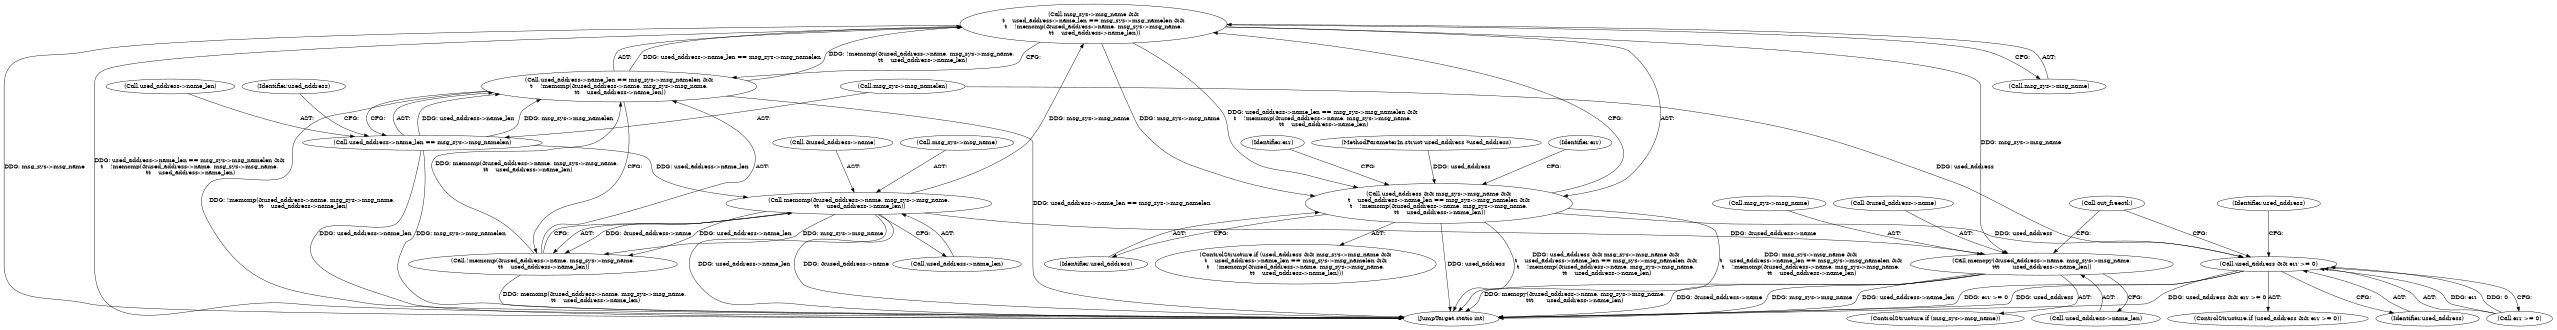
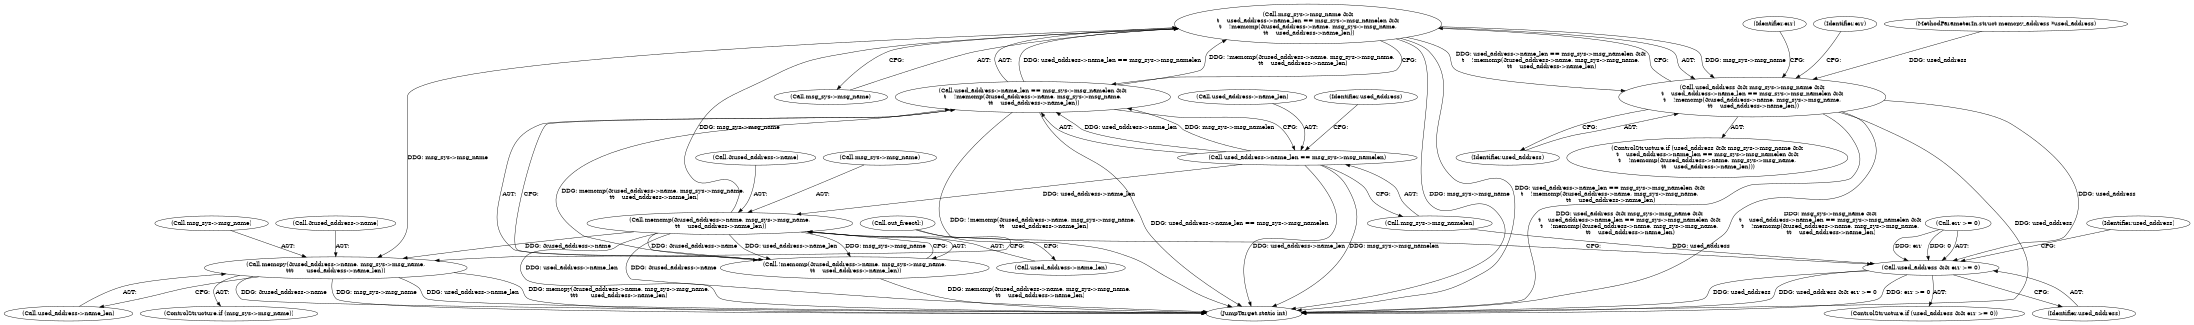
node "(MethodParameterIn,struct used_address *used_address)": label "(MethodParameterIn,struct used_address *used_address)" -> "(MethodParameterIn,struct memcpy_address *used_address)"
edge "(Call,used_address->name_len == msg_sys->msg_namelen)" -> "(Call,msg_sys->msg_namelen)": added, label "CFG:"
edge "(Call,used_address && err >= 0)" -> "(Call,err >= 0)": removed, label "CFG:"
